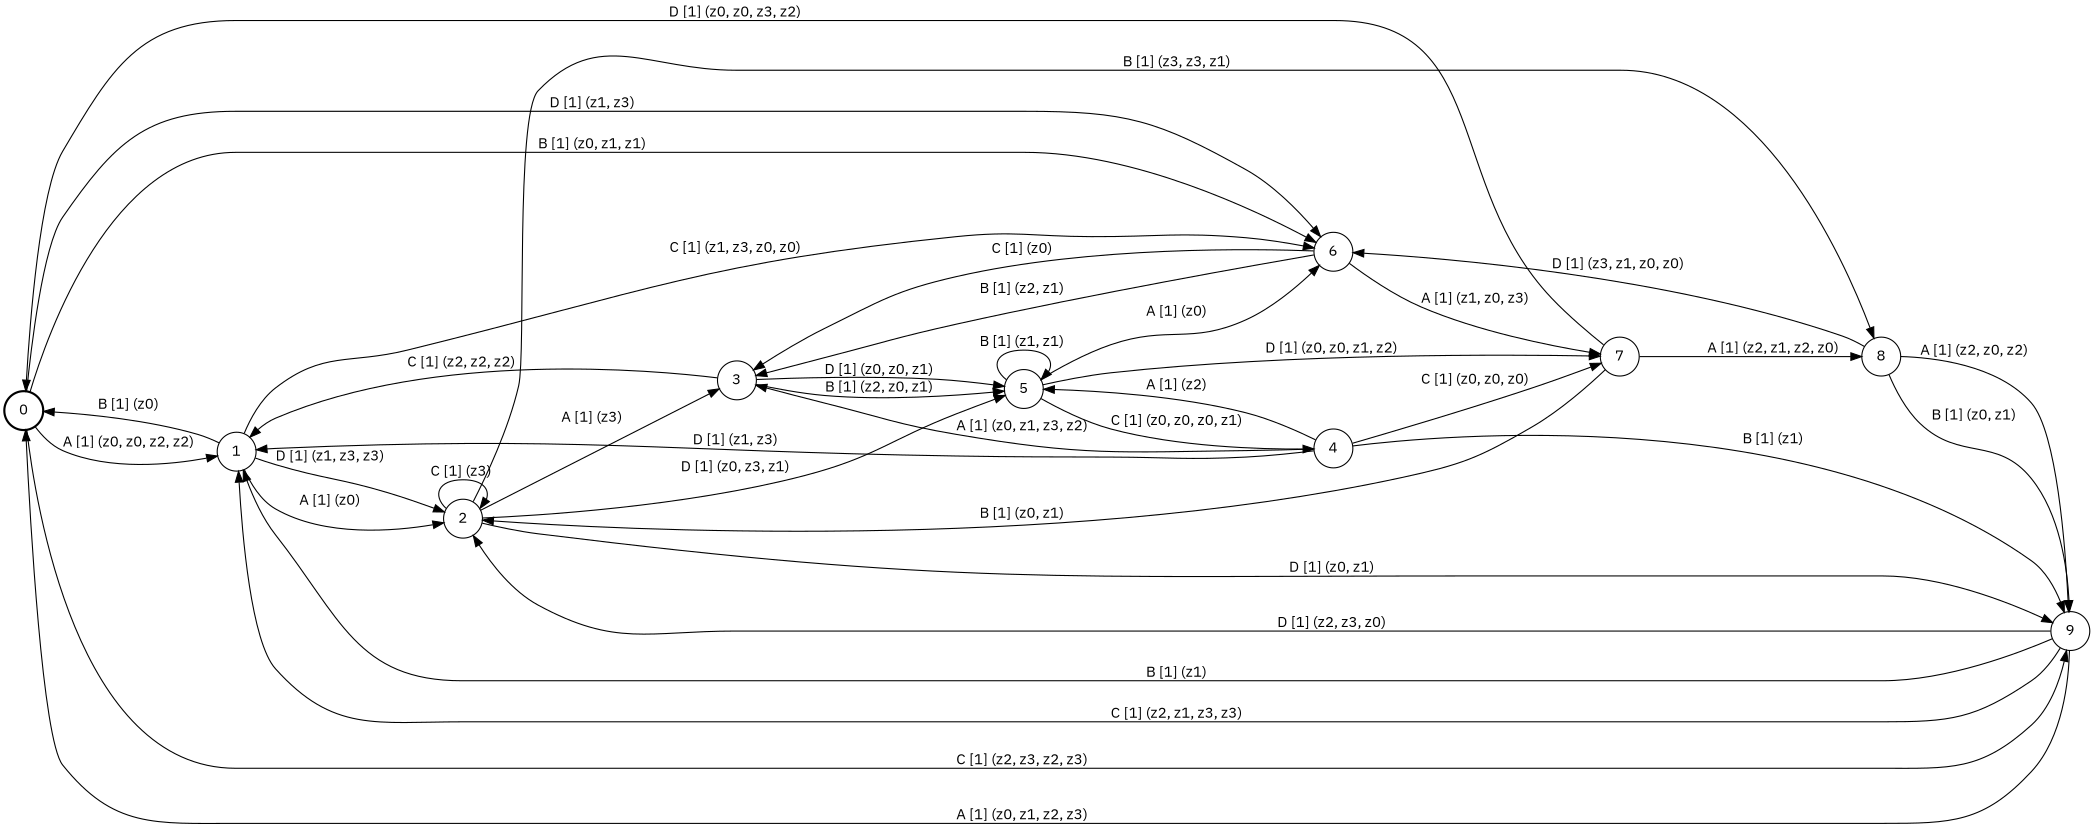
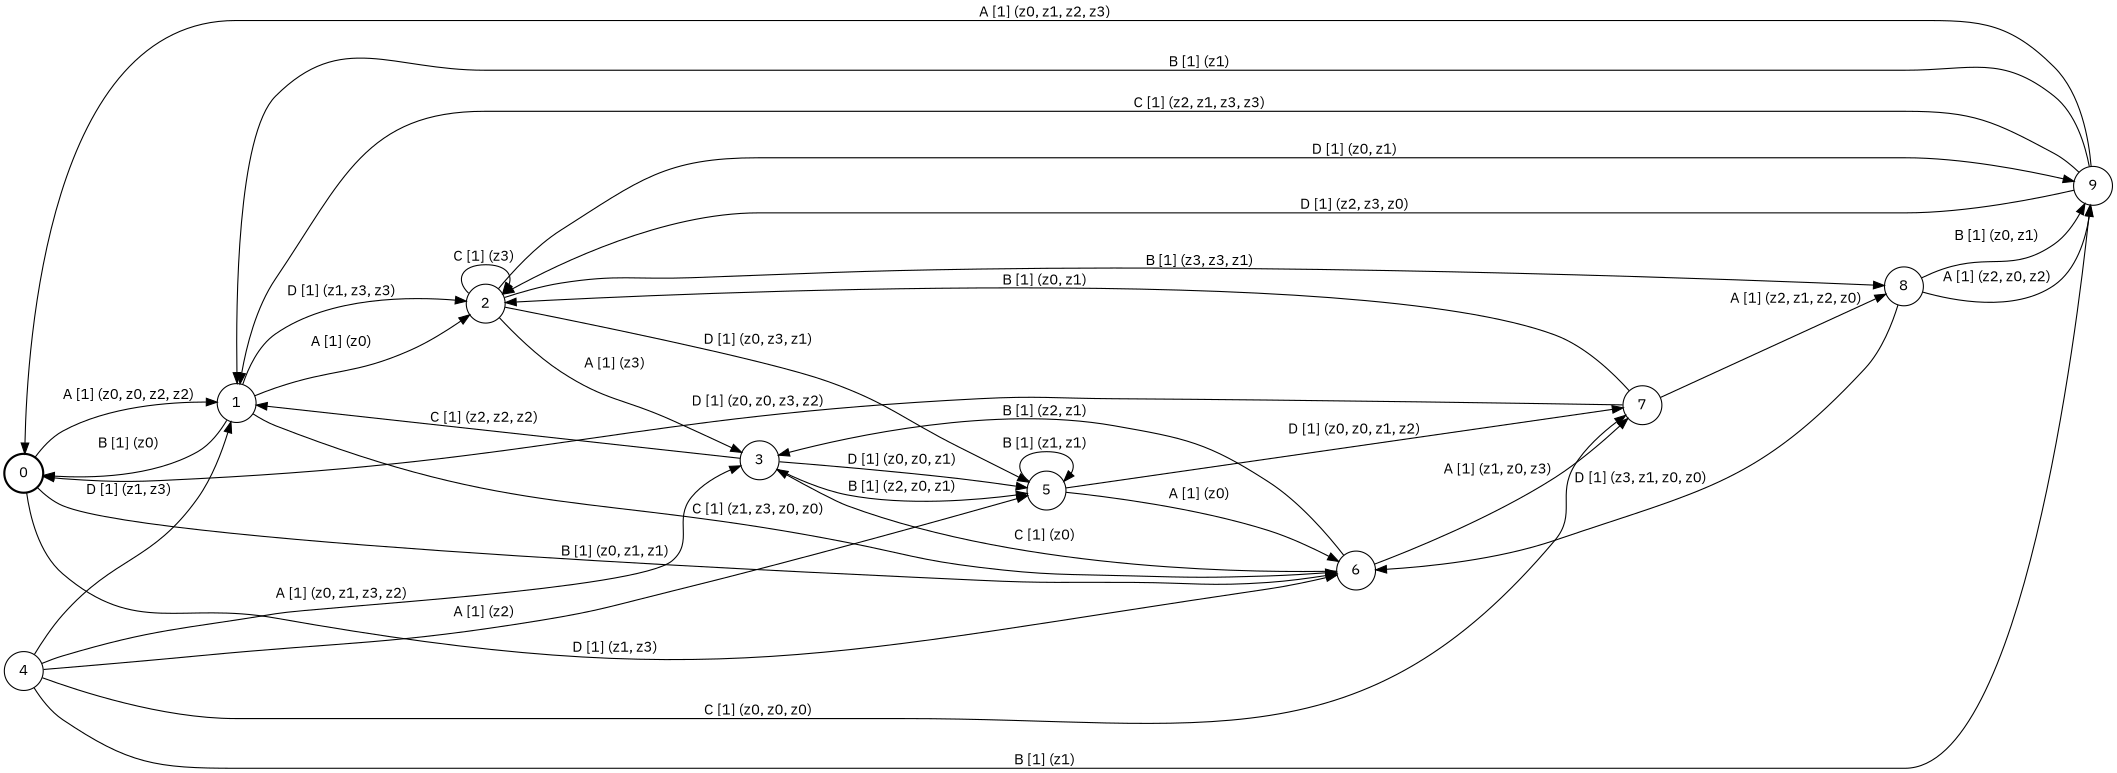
edge "5" -> "4": removed, label "C [1] (z0, z0, z0, z1)"
edge "0" -> "9": removed, label "C [1] (z2, z3, z2, z3)"
